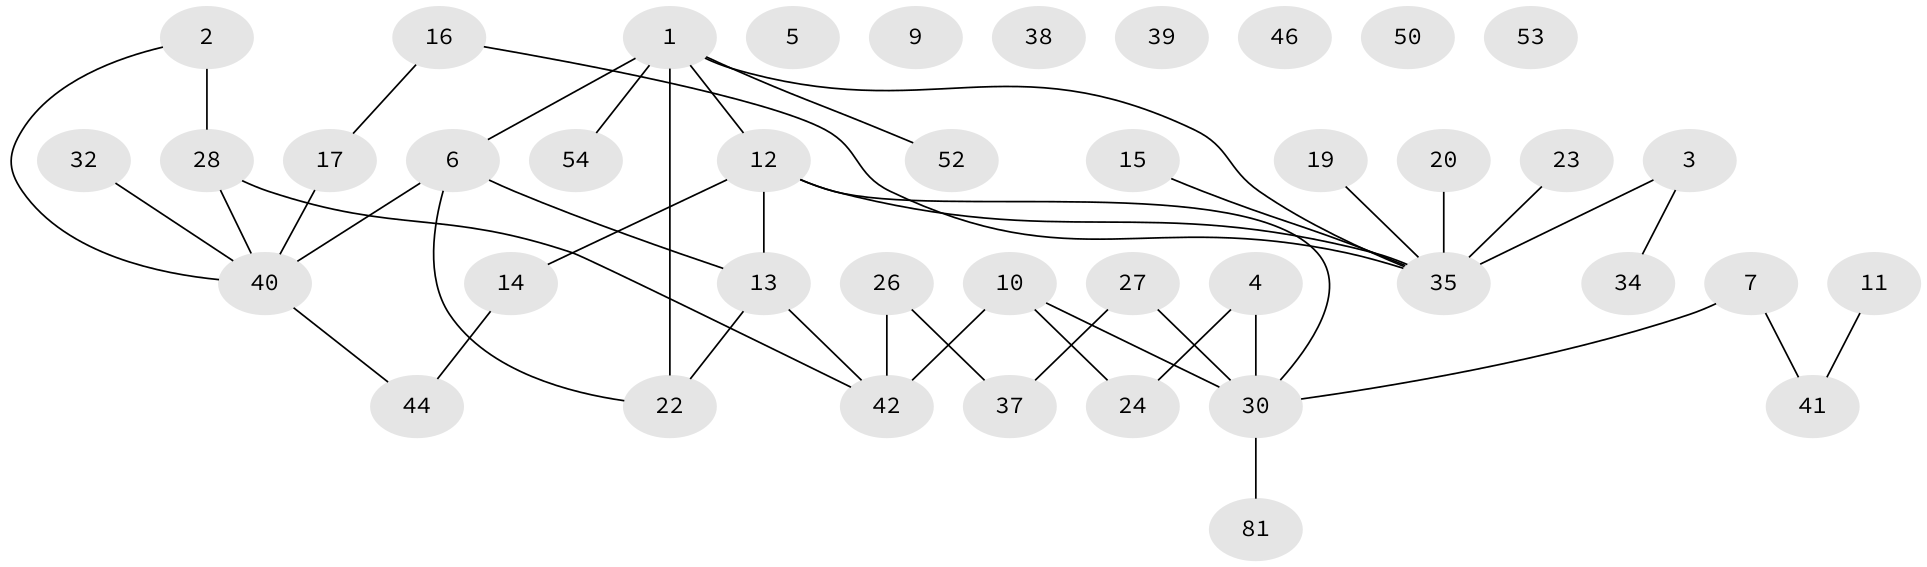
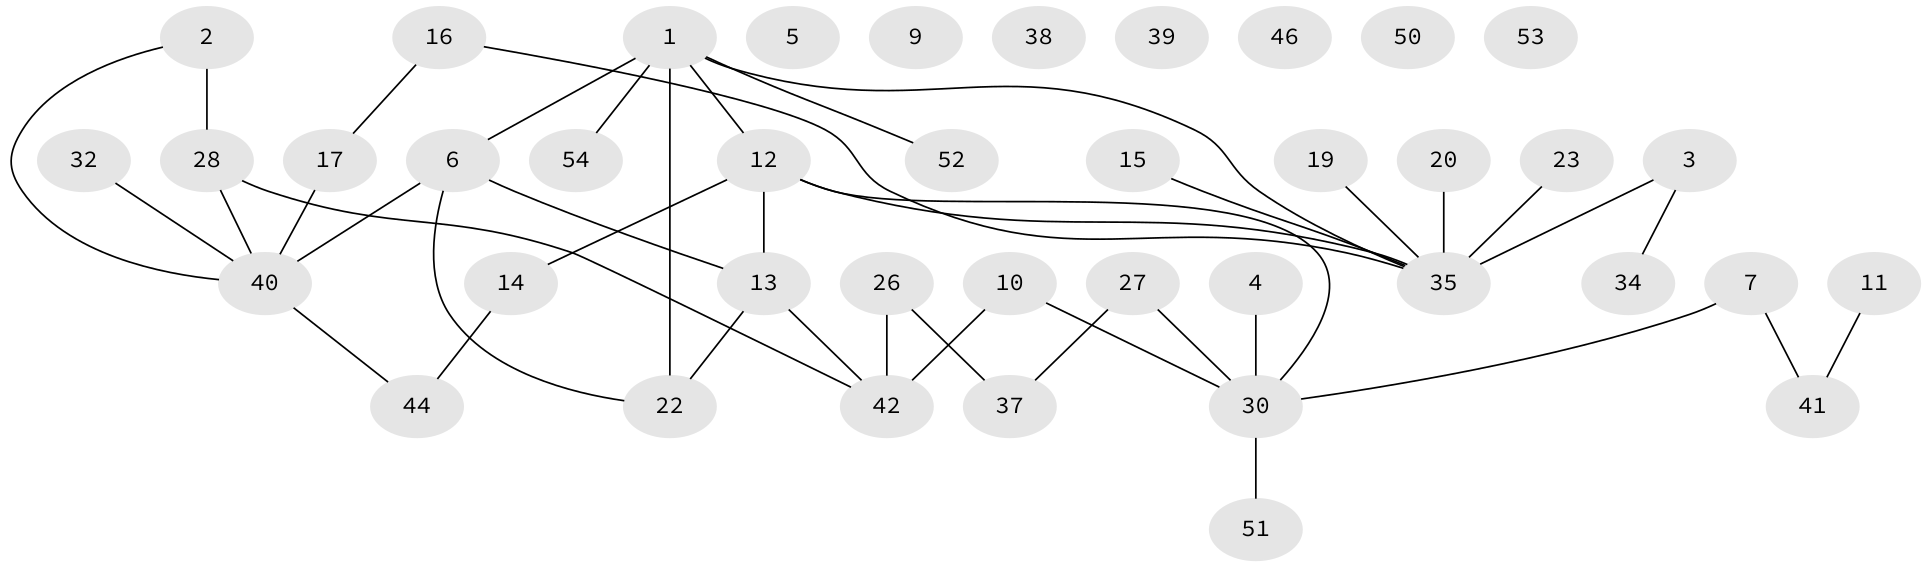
node "24": removed
node "81": label "81" -> "51"
